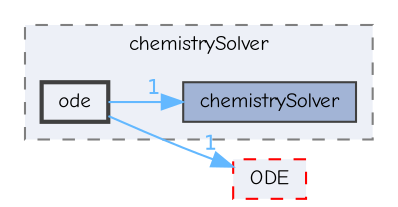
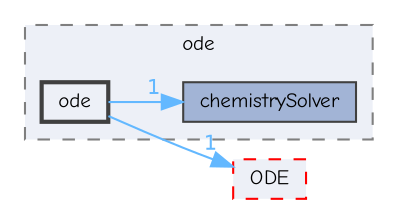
cluster "chemistrySolver": label "chemistrySolver" -> "ode"
